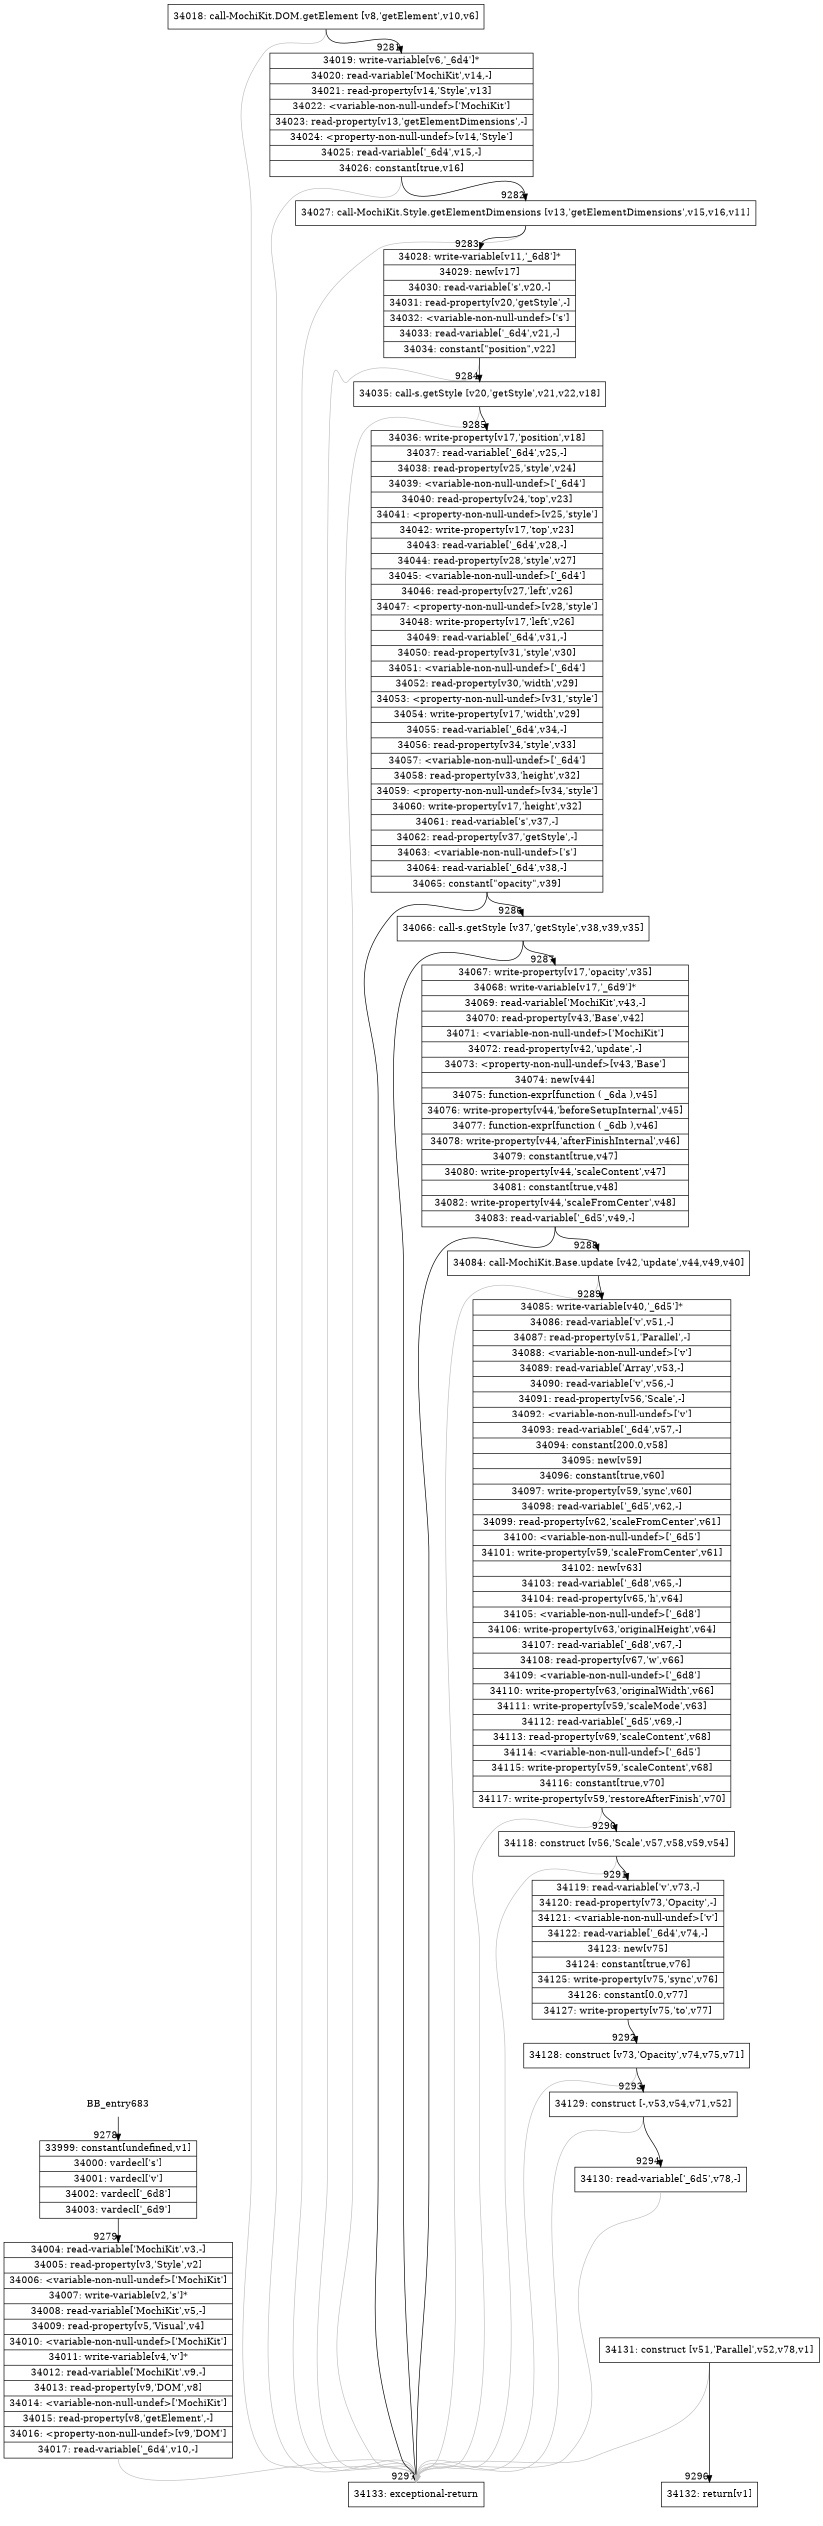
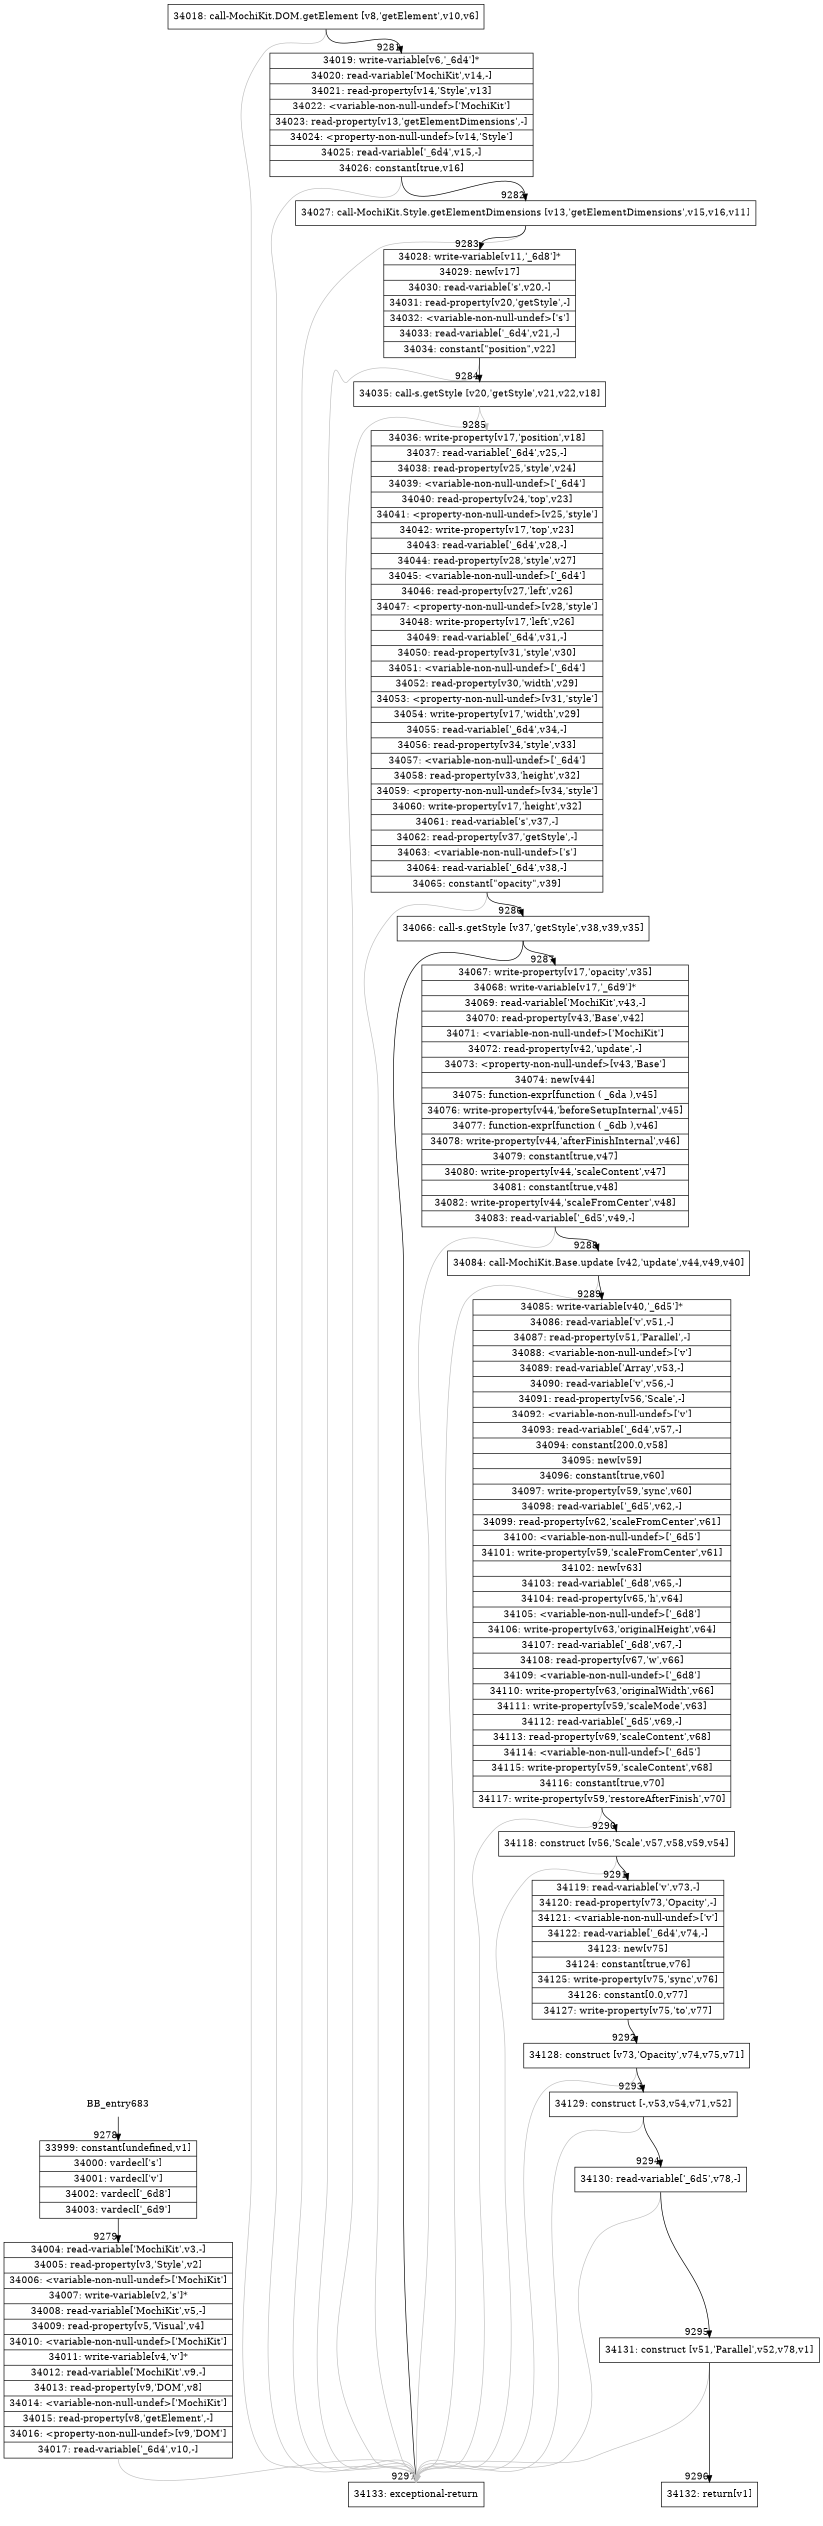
edge "34035: call-s.getStyle [v20,'getStyle',v21,v22,v18]" -> "34036: write-property[v17,'position',v18]": color black -> gray
edge "34036: write-property[v17,'position',v18]" -> "34133: exceptional-return": color black -> gray
edge "34067: write-property[v17,'opacity',v35]" -> "34133: exceptional-return": color black -> gray
edge "34130: read-variable['_6d5',v78,-]" -> "34131: construct [v51,'Parallel',v52,v78,v1]": added
